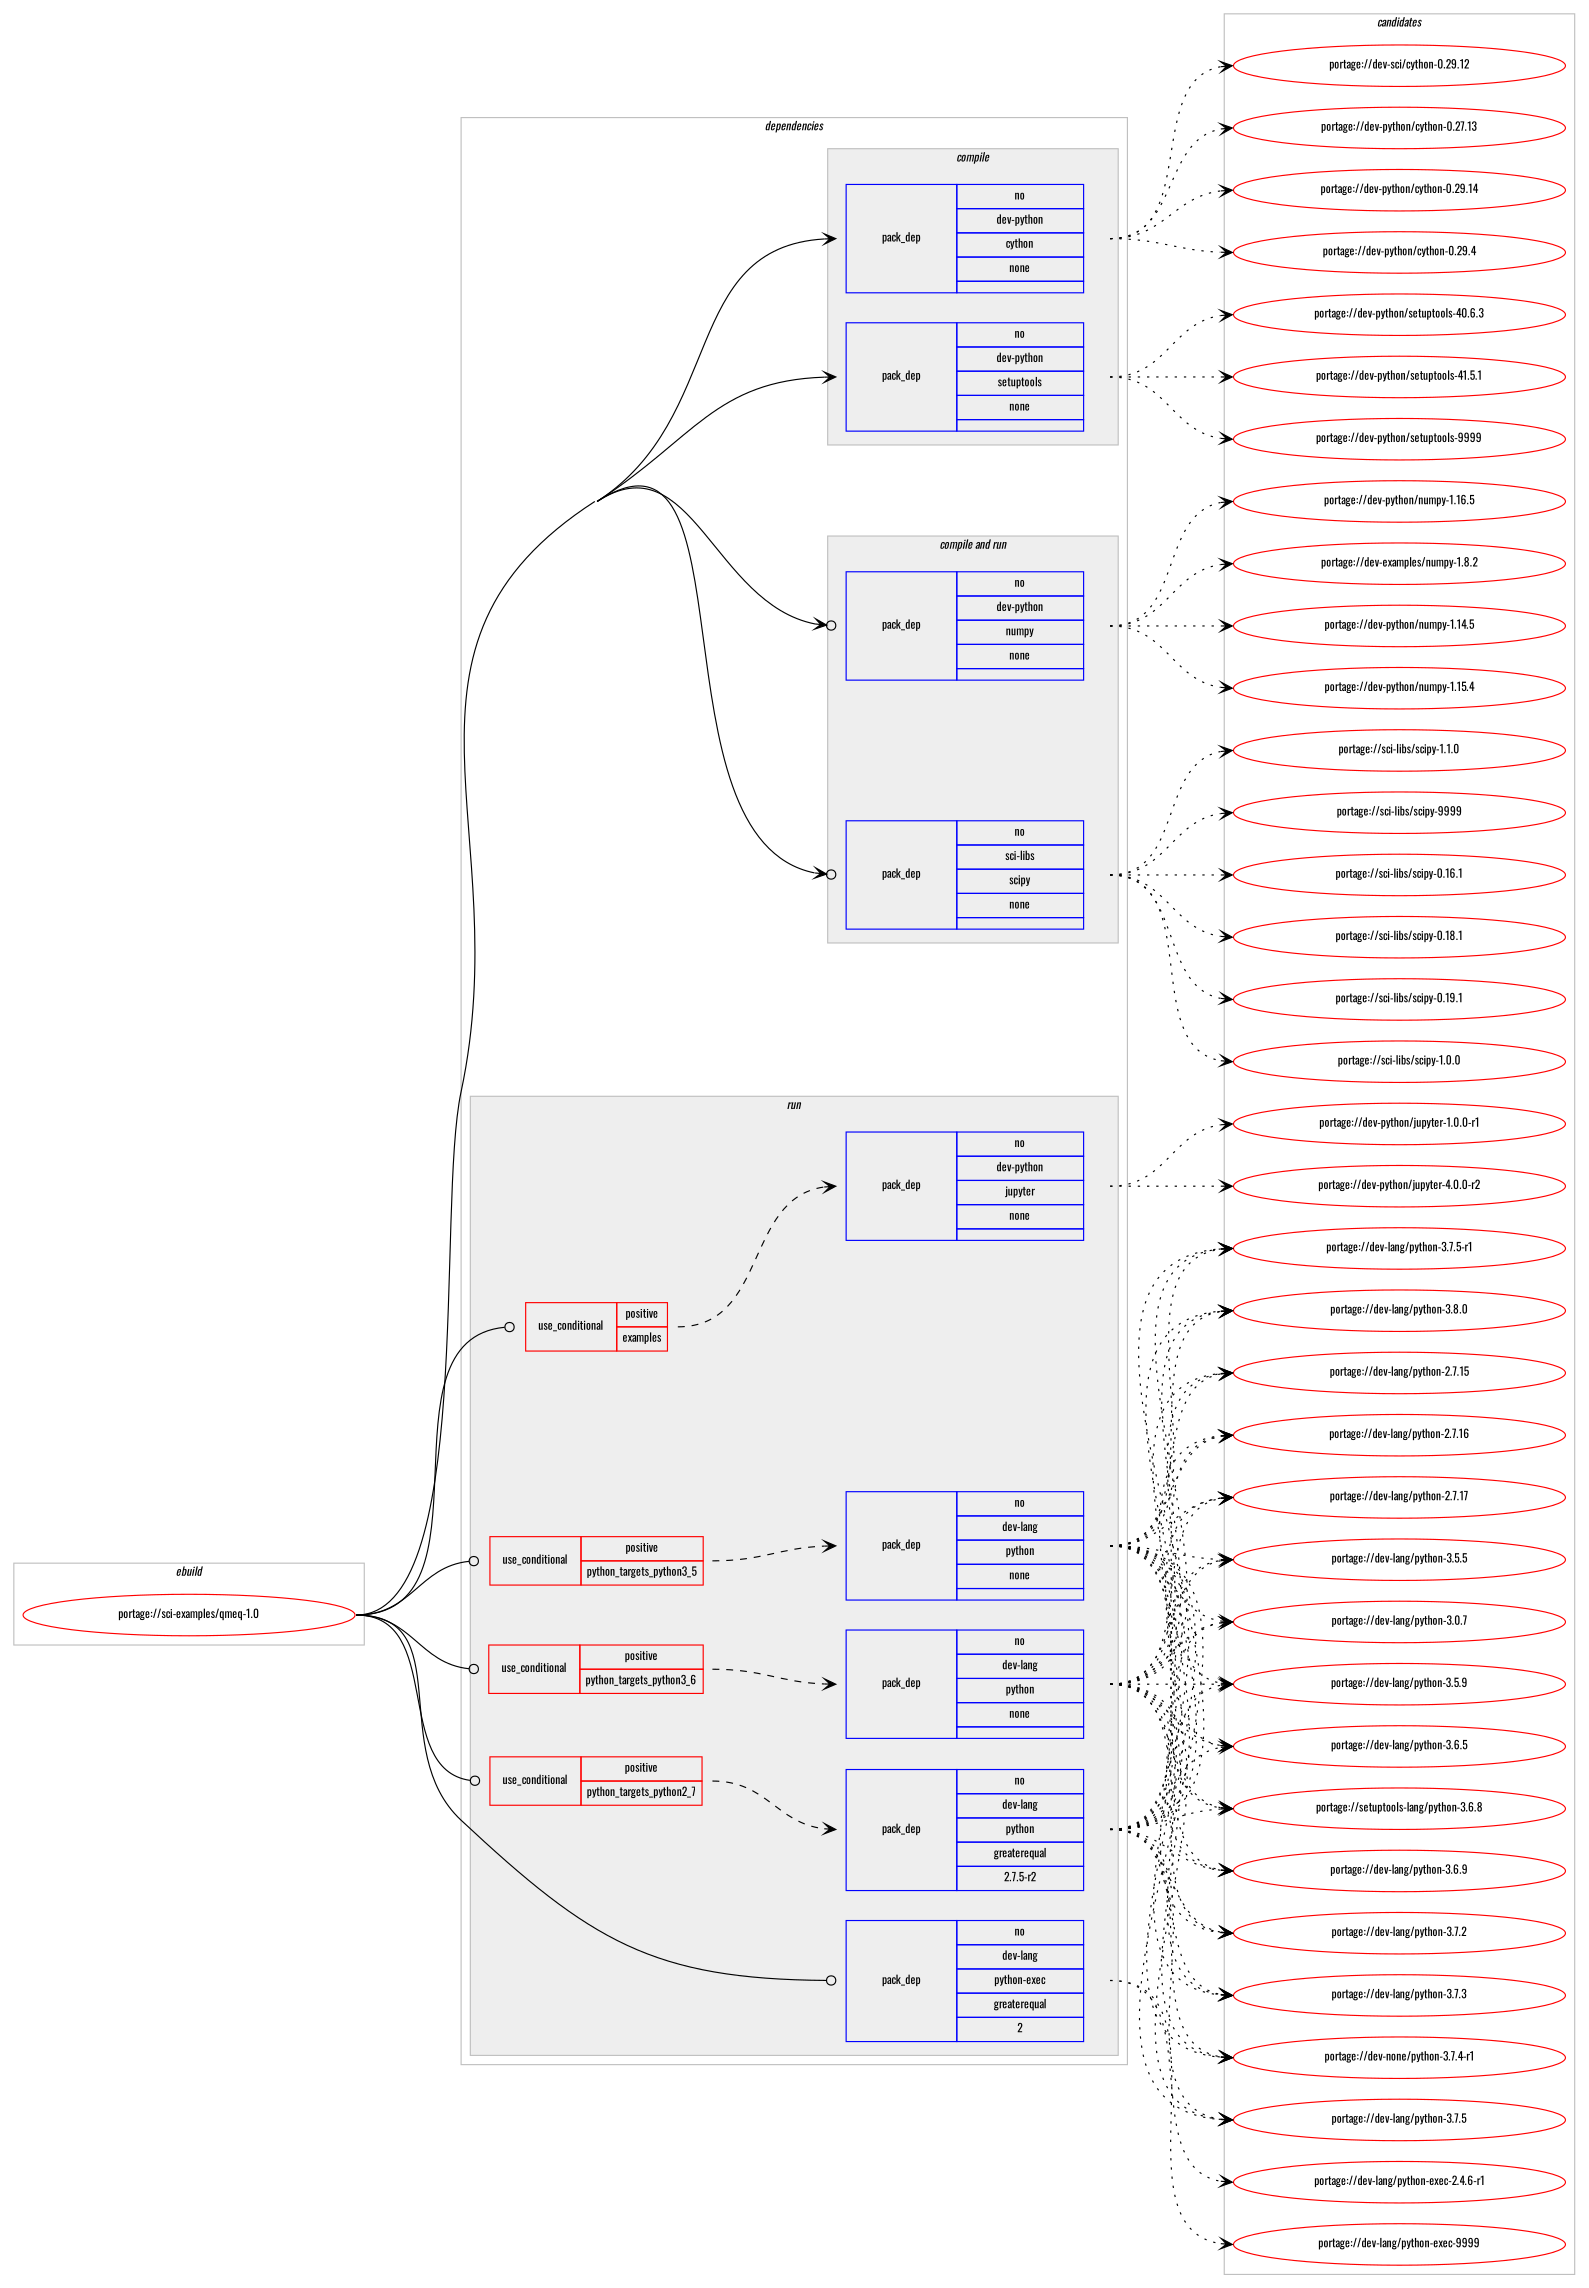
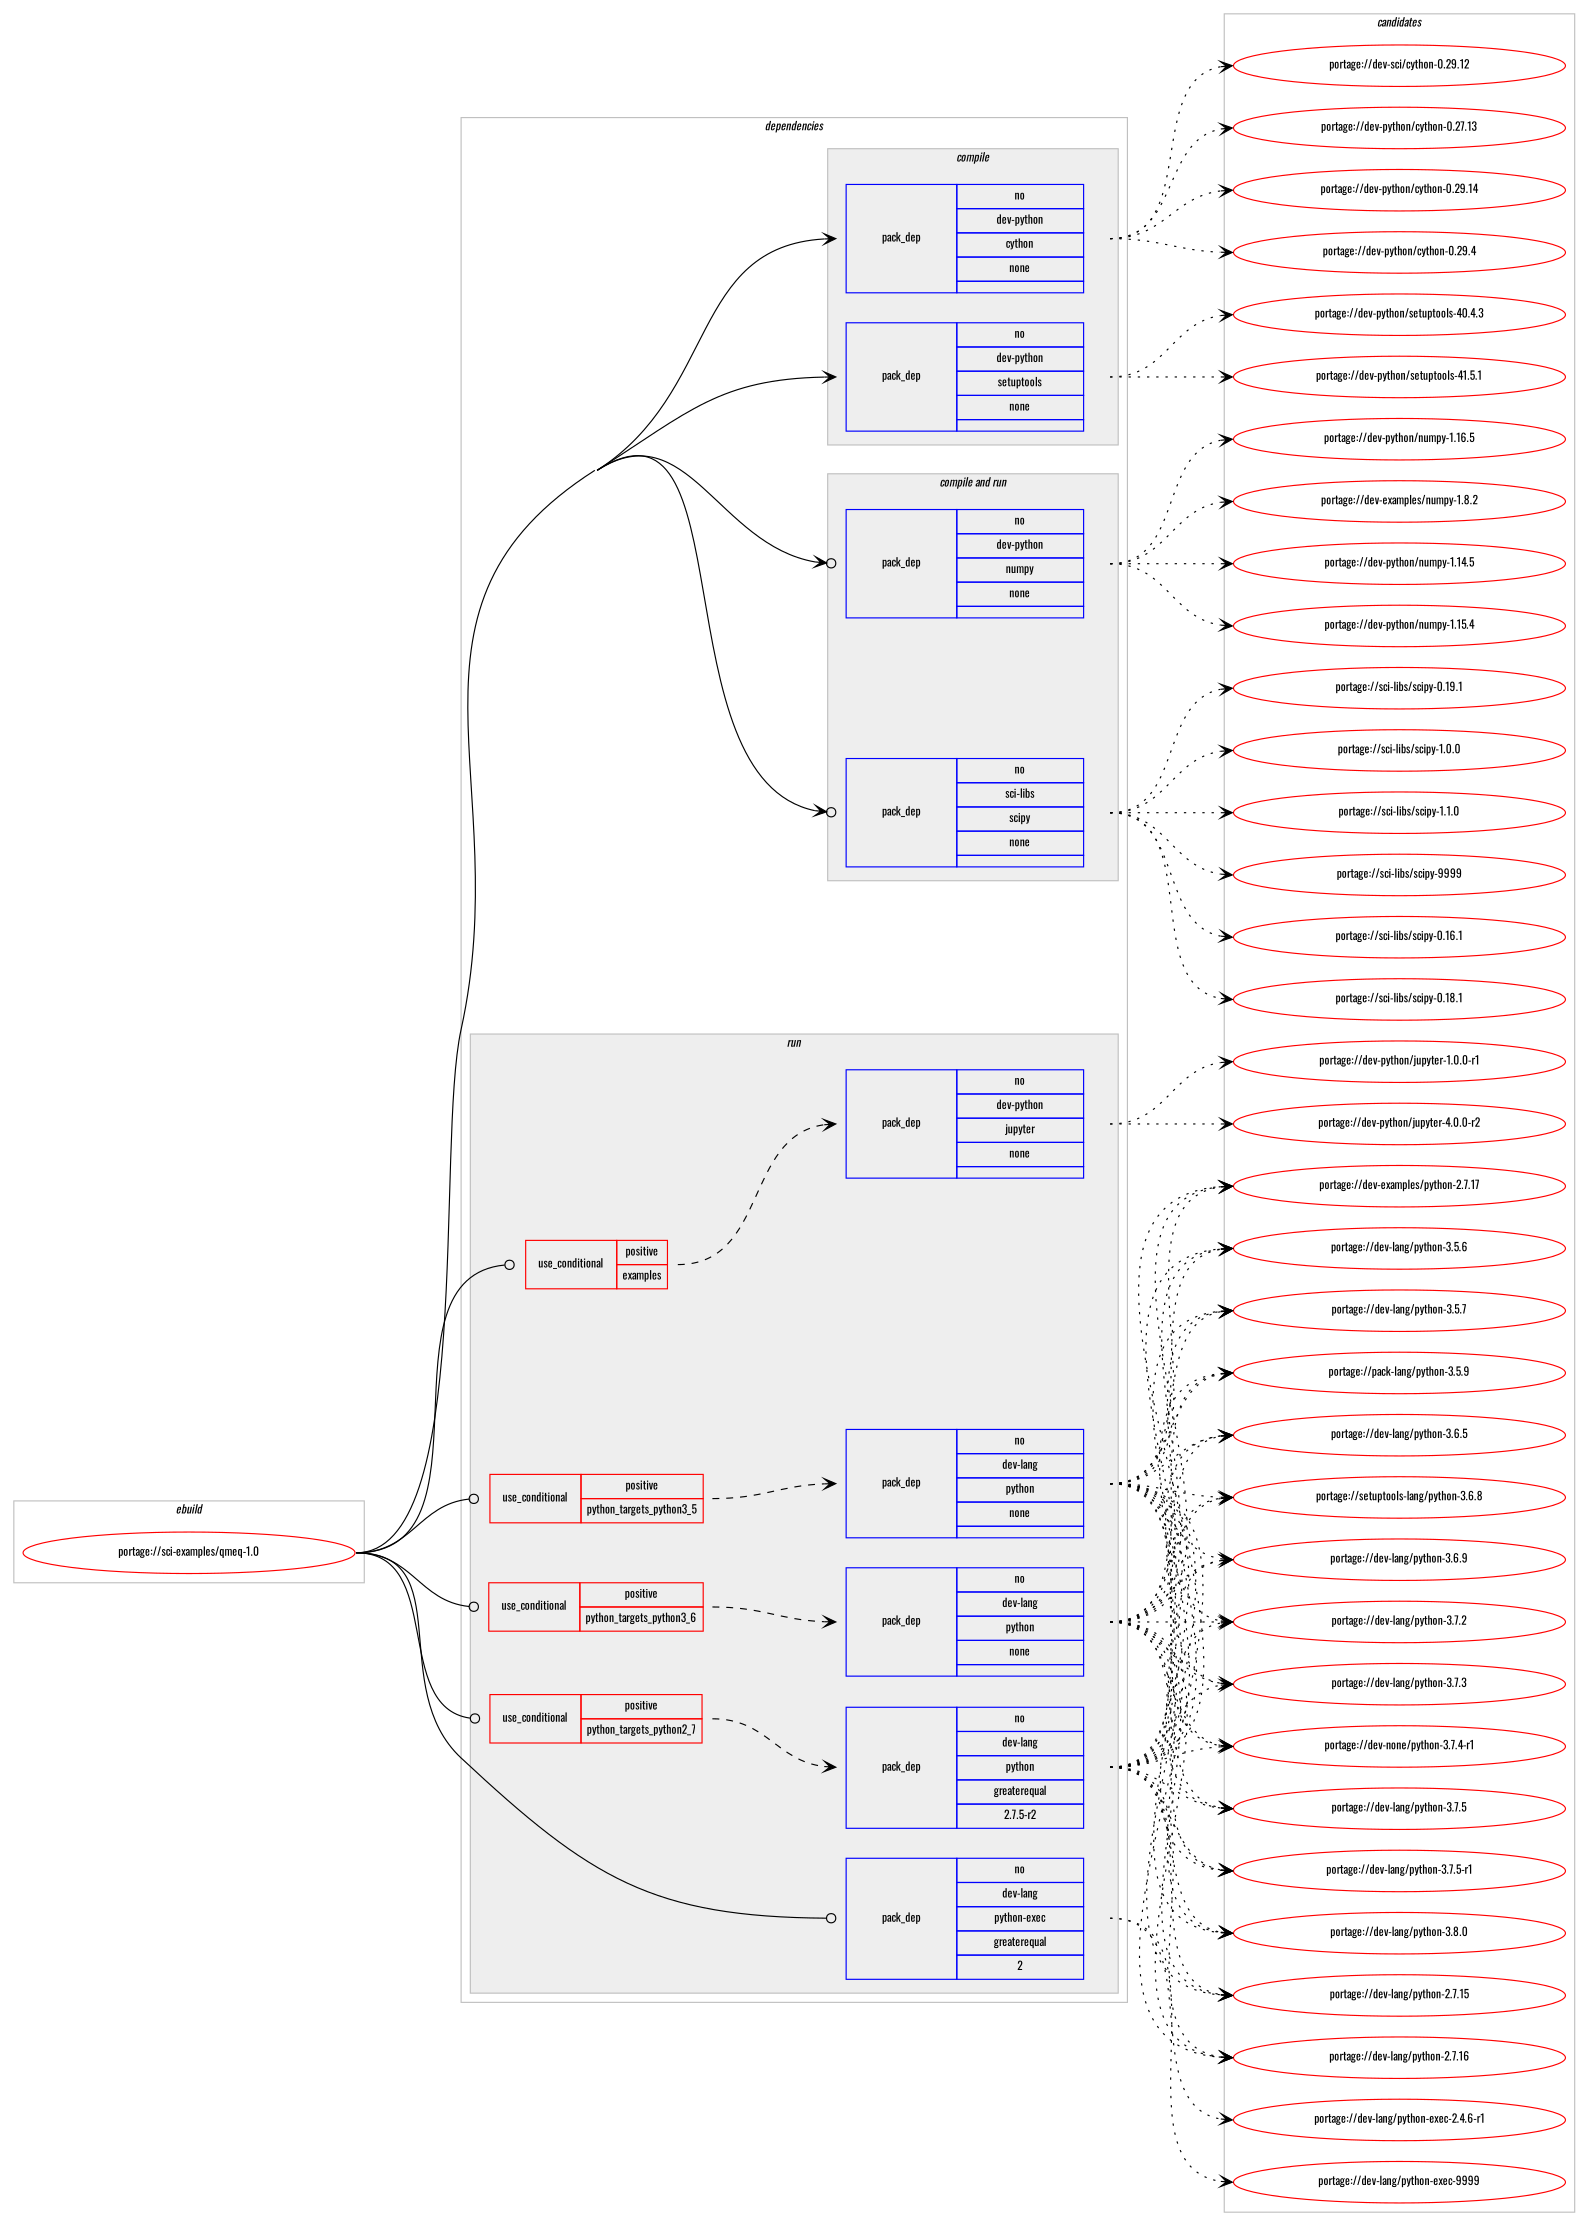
node "portage://dev-python/setuptools-40.6.3": label "portage://dev-python/setuptools-40.6.3" -> "portage://dev-python/setuptools-40.4.3"
node "portage://dev-python/setuptools-9999": removed
node "portage://dev-lang/python-2.7.17": label "portage://dev-lang/python-2.7.17" -> "portage://dev-examples/python-2.7.17"
node "portage://dev-lang/python-3.5.5": label "portage://dev-lang/python-3.5.5" -> "portage://dev-lang/python-3.5.6"
node "portage://dev-lang/python-3.0.7": label "portage://dev-lang/python-3.0.7" -> "portage://dev-lang/python-3.5.7"
node "portage://dev-lang/python-3.5.9": label "portage://dev-lang/python-3.5.9" -> "portage://pack-lang/python-3.5.9"
